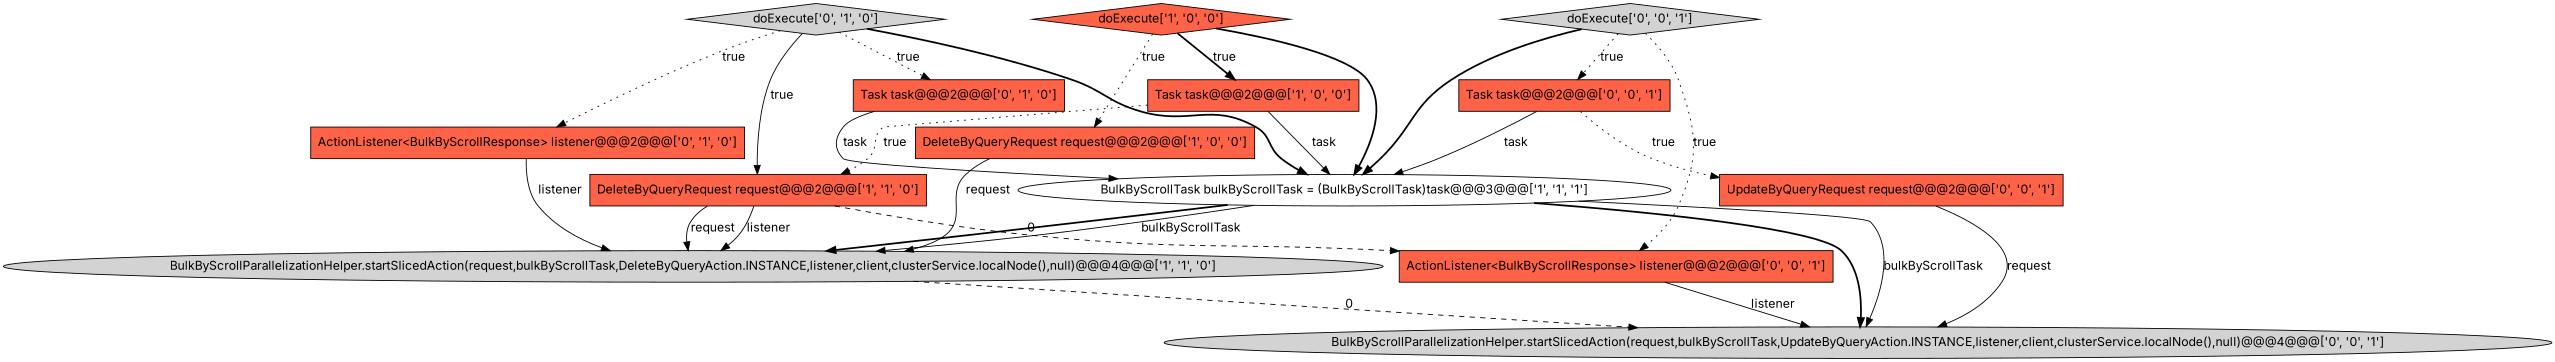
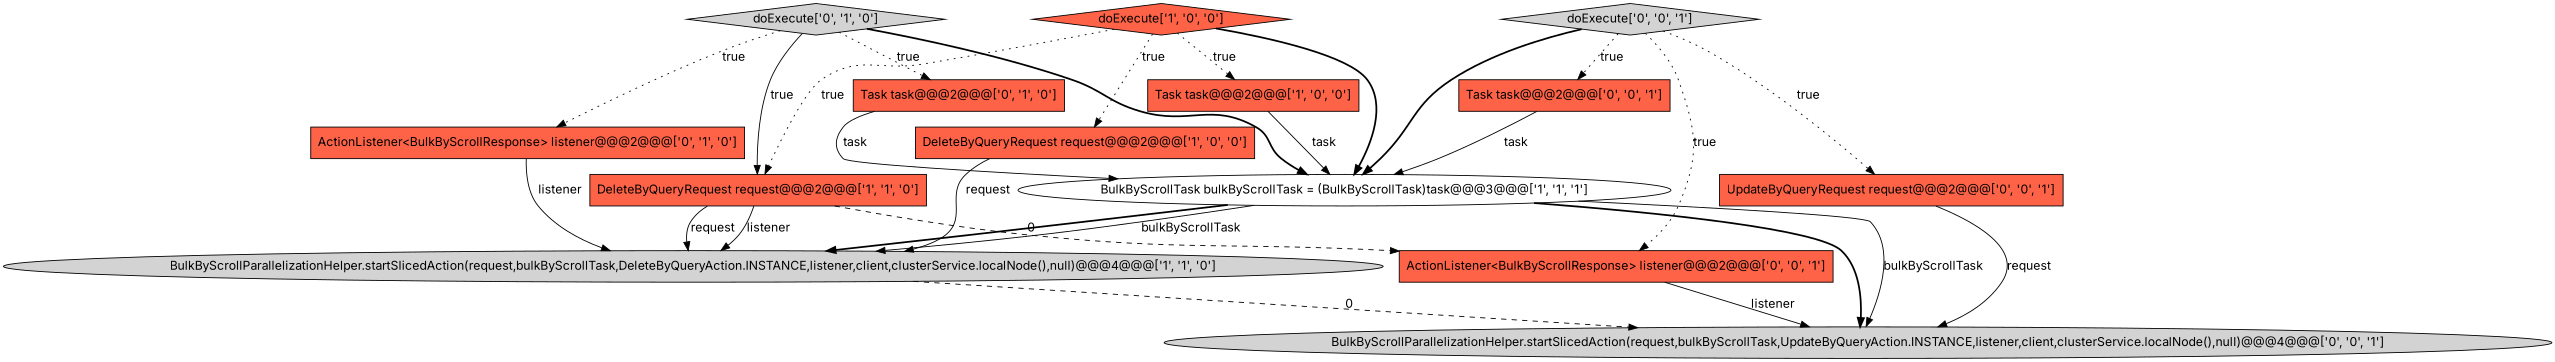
edge "doExecute['1', '0', '0']" -> "Task task@@@2@@@['1', '0', '0']": style bold -> dotted
edge "Task task@@@2@@@['1', '0', '0']" -> "DeleteByQueryRequest request@@@2@@@['1', '1', '0']": now "doExecute['1', '0', '0']" -> "DeleteByQueryRequest request@@@2@@@['1', '1', '0']"
edge "Task task@@@2@@@['0', '0', '1']" -> "UpdateByQueryRequest request@@@2@@@['0', '0', '1']": now "doExecute['0', '0', '1']" -> "UpdateByQueryRequest request@@@2@@@['0', '0', '1']"
